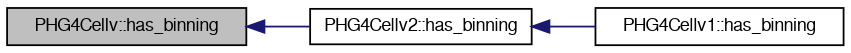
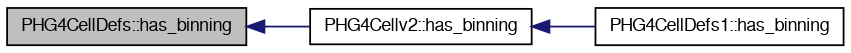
node "PHG4Cellv::has_binning": label "PHG4Cellv::has_binning" -> "PHG4CellDefs::has_binning"
node "PHG4Cellv1::has_binning": label "PHG4Cellv1::has_binning" -> "PHG4CellDefs1::has_binning"
